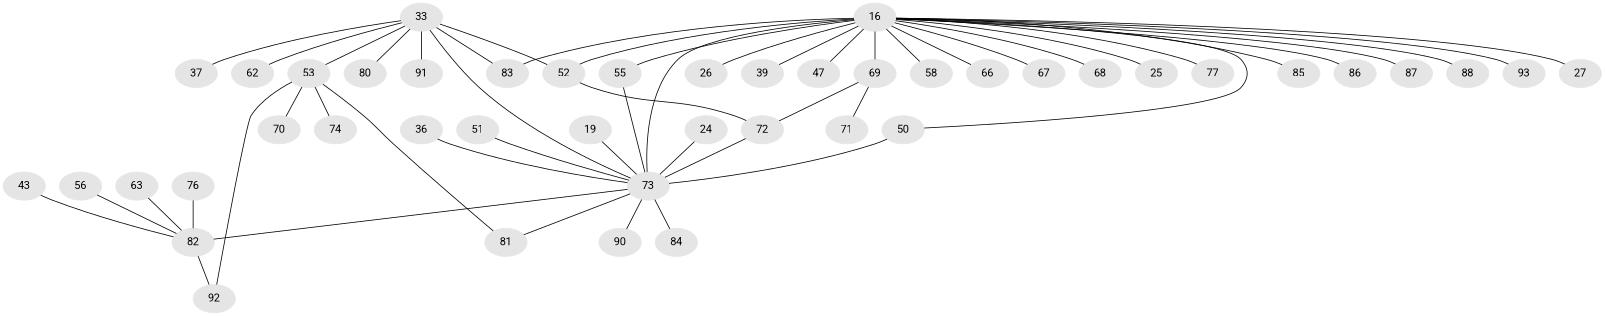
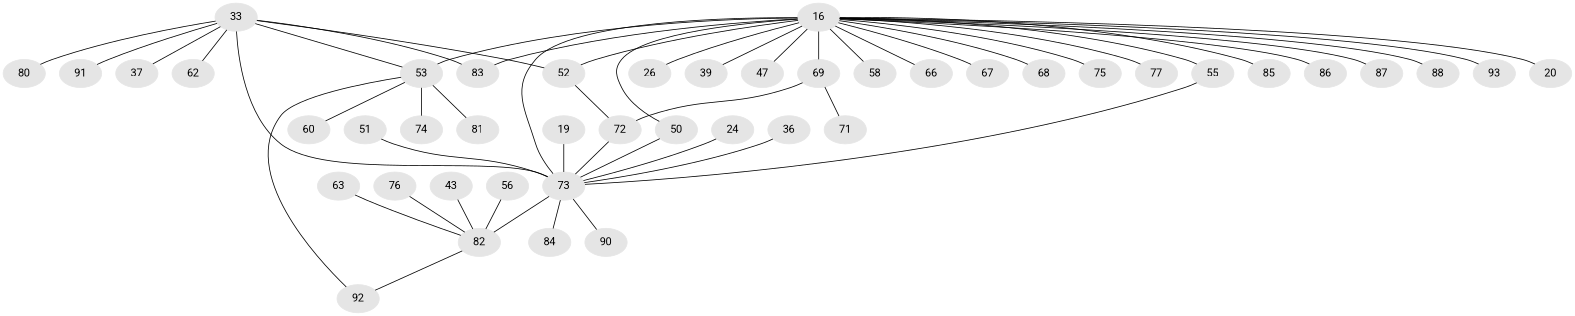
edge "16" -- "53": added
node "25": label "25" -> "75"
node "27": label "27" -> "20"
node "70": label "70" -> "60"
edge "73" -- "81": removed
